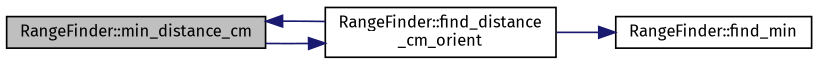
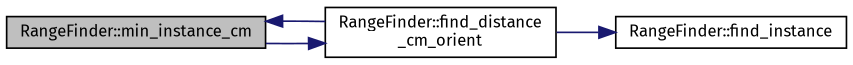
node "RangeFinder::min_distance_cm": label "RangeFinder::min_distance_cm" -> "RangeFinder::min_instance_cm"
node "RangeFinder::find_min": label "RangeFinder::find_min" -> "RangeFinder::find_instance"
